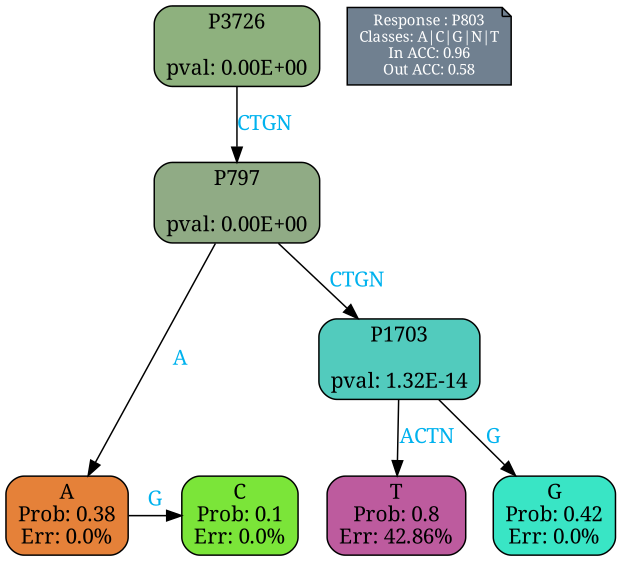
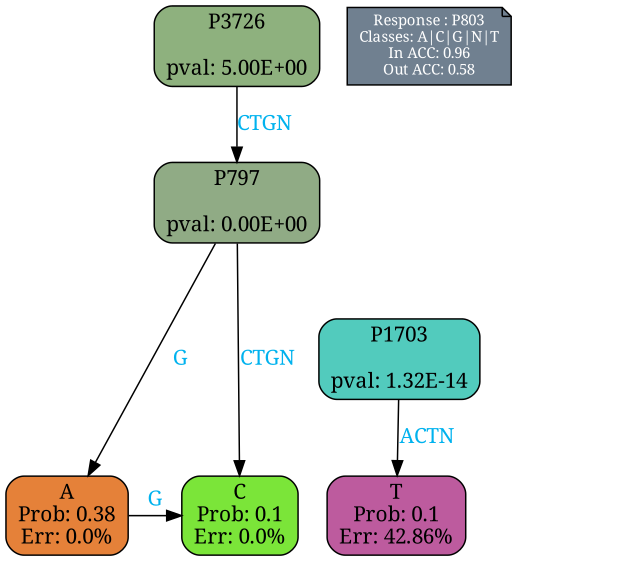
node "P3726 pval: 0.00E+00": label "P3726 pval: 0.00E+00" -> "P3726 pval: 5.00E+00"
edge "P797 pval: 0.00E+00" -> "P1703 pval: 1.32E-14": now "P797 pval: 0.00E+00" -> "C Prob: 0.1 Err: 0.0%"
edge "P797 pval: 0.00E+00" -> "A Prob: 0.38 Err: 0.0%": label "A" -> "G"
node "T Prob: 0.8 Err: 42.86%": label "T Prob: 0.8 Err: 42.86%" -> "T Prob: 0.1 Err: 42.86%"
node "G Prob: 0.42 Err: 0.0%": removed
